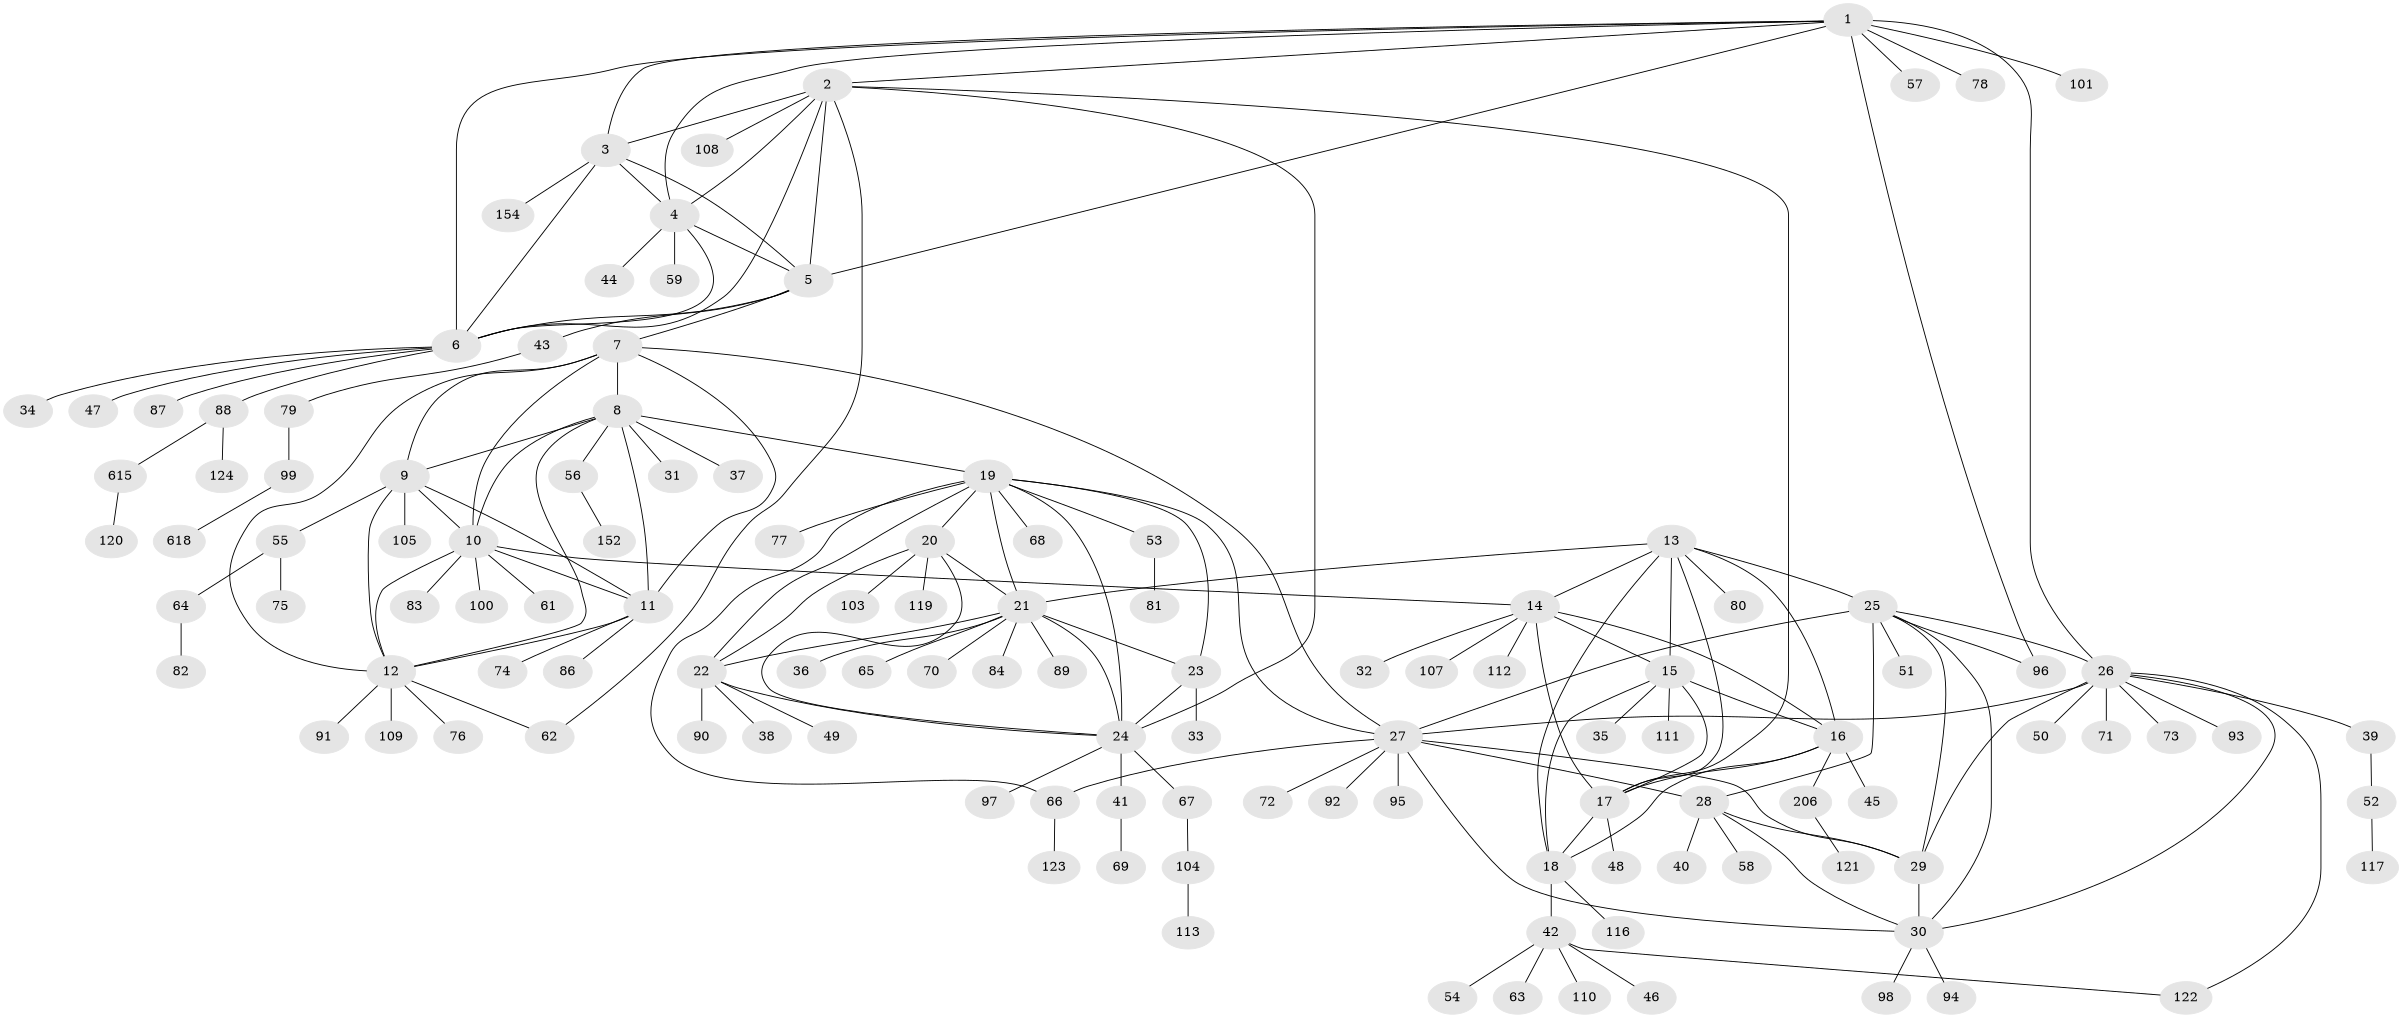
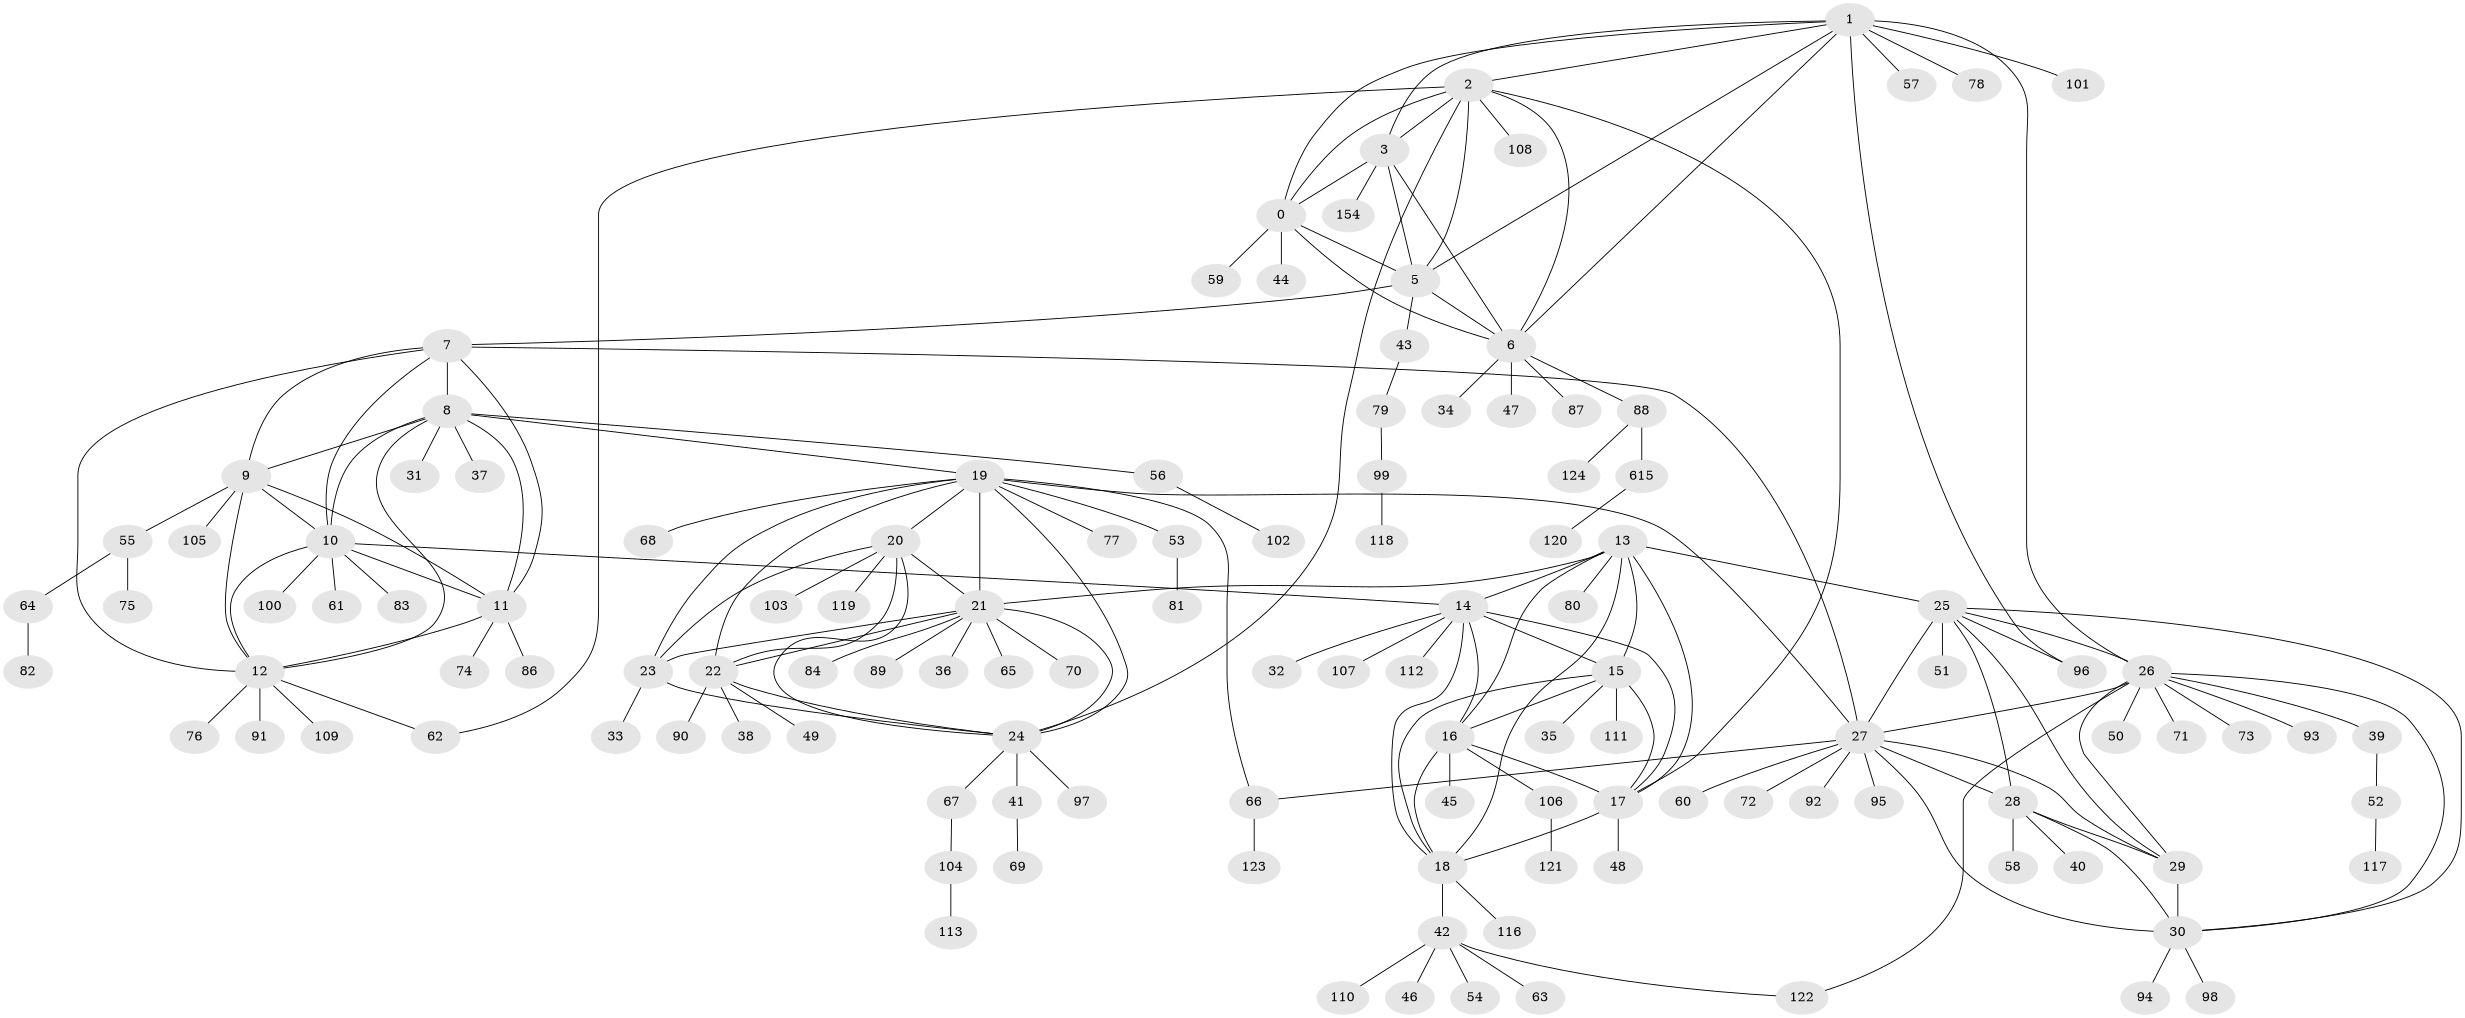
node "4": label "4" -> "0"
node "618": label "618" -> "118"
node "152": label "152" -> "102"
edge "20" -- "23": added
edge "14" -- "18": added
node "60": added
node "206": label "206" -> "106"
